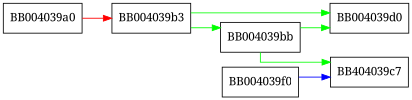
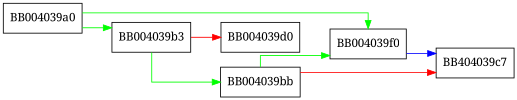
edge "BB004039a0" -> "BB004039f0": added
edge "BB004039b3" -> "BB004039d0": color green -> red
edge "BB004039a0" -> "BB004039b3": color red -> green
edge "BB004039bb" -> "BB004039d0": now "BB004039bb" -> "BB004039f0"
edge "BB004039bb" -> "BB404039c7": color green -> red
